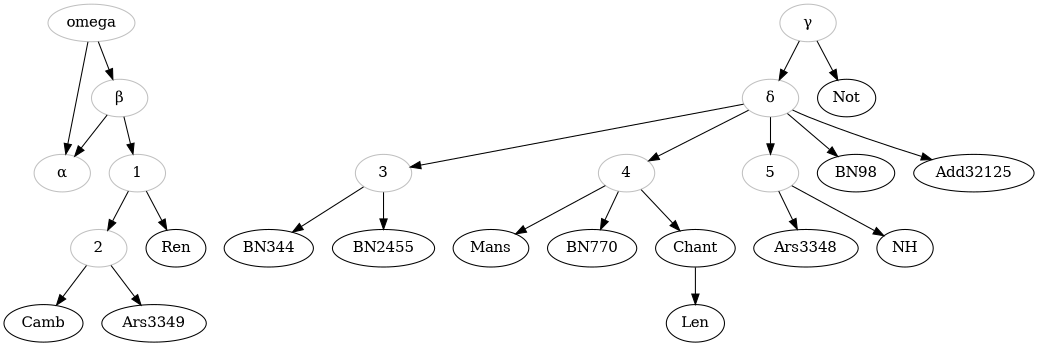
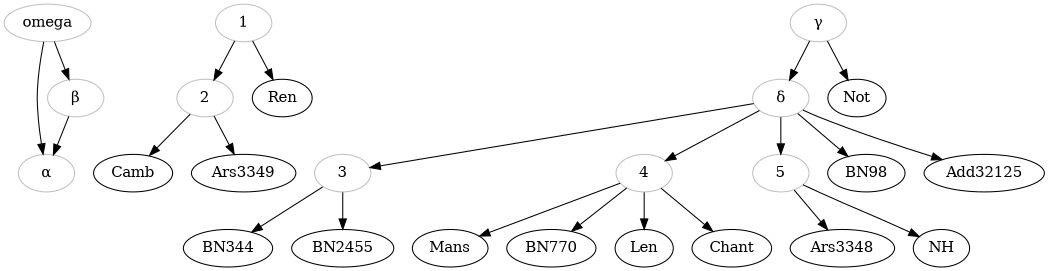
edge "β" -> "1": removed
edge "Chant" -> "Len": now "4" -> "Len"
